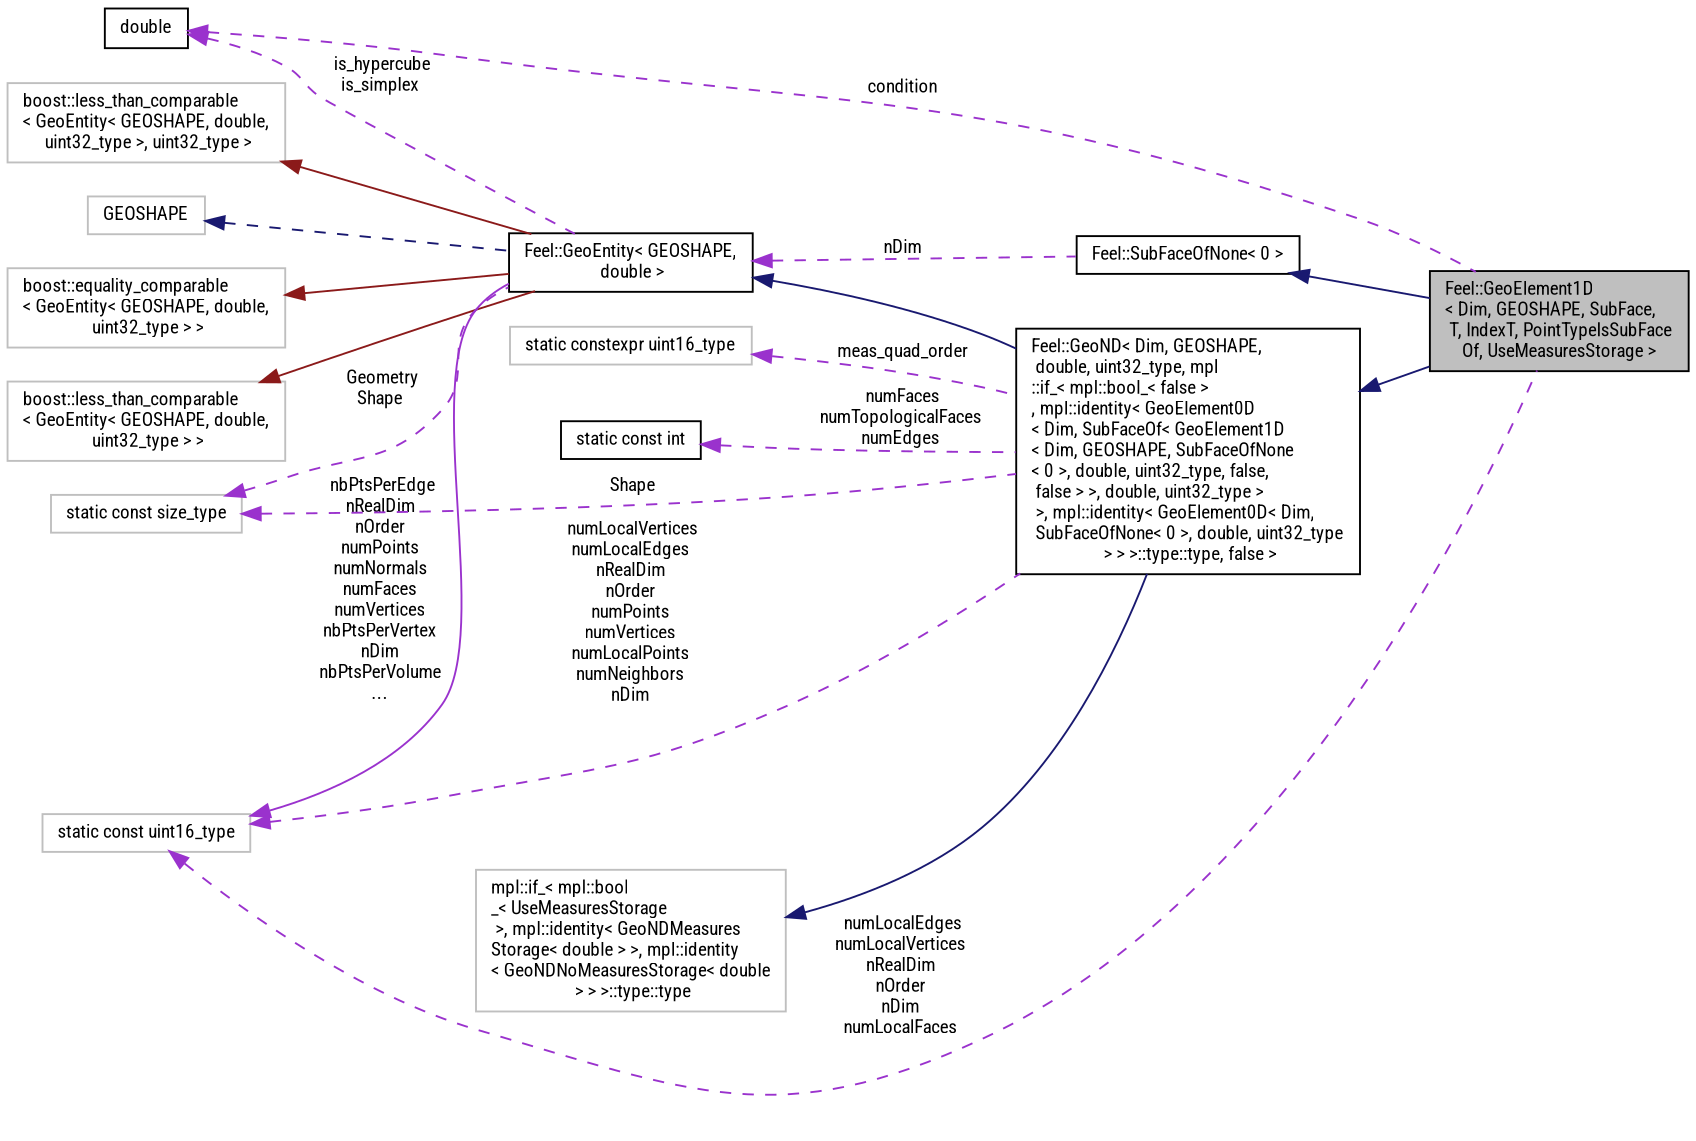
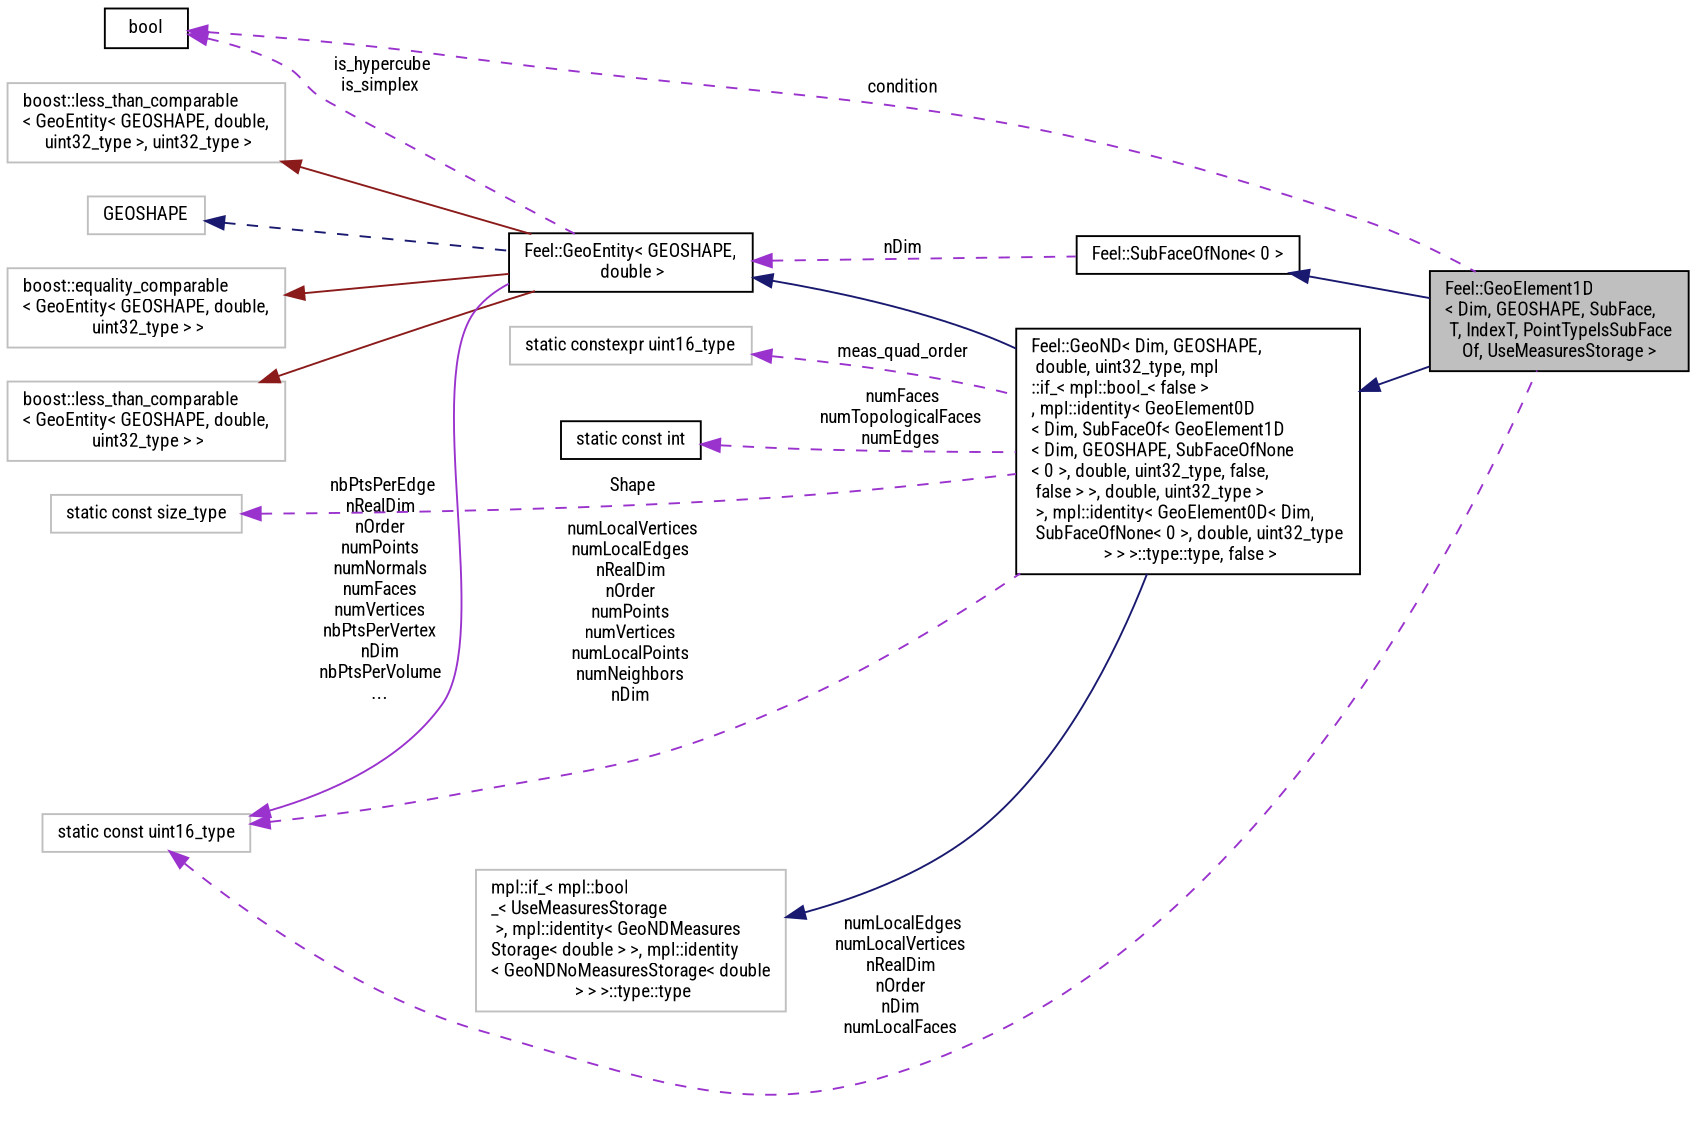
node "double": label "double" -> "bool"
edge "Feel::GeoEntity< GEOSHAPE, double >" -> "static const size_type": removed, label "Geometry Shape"
